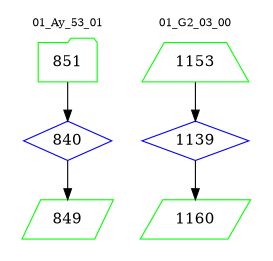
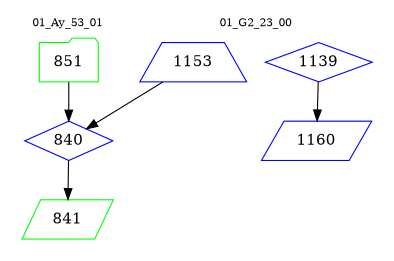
cluster "01_G2_03_00": label "01_G2_03_00" -> "01_G2_23_00"
node "1153": color green -> blue
edge "1153" -> "1139": now "1153" -> "840"
node "849": label "849" -> "841"
node "1160": color green -> blue
